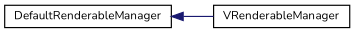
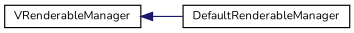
edge "VRenderableManager" -> "DefaultRenderableManager": reversed
